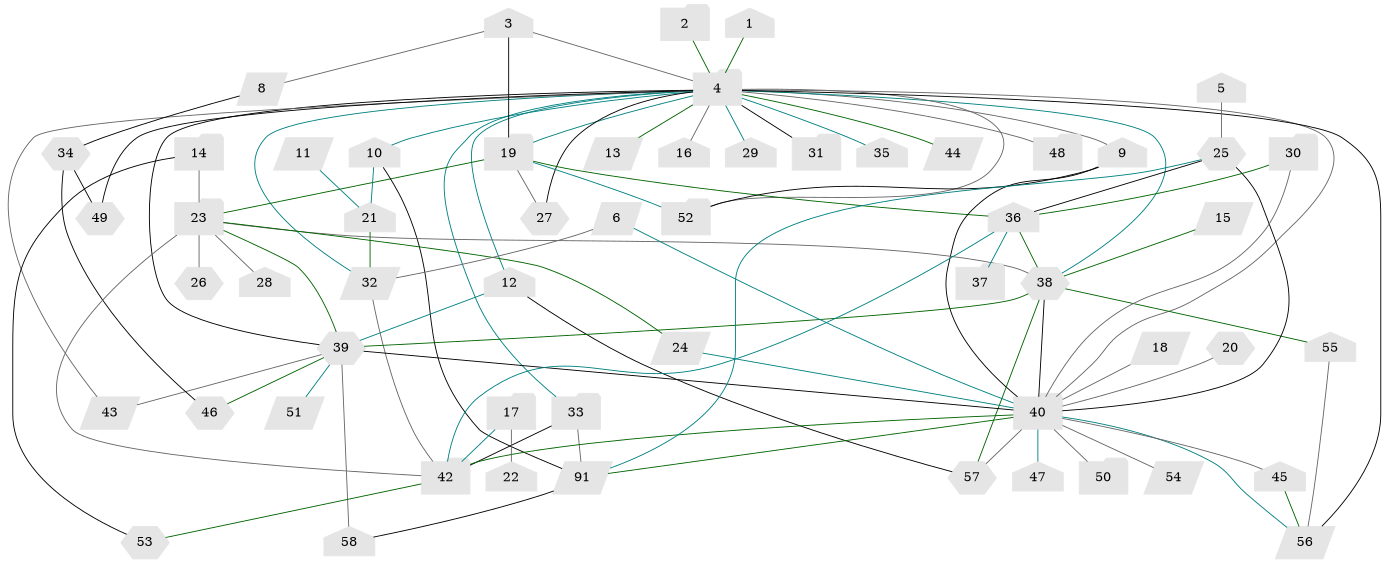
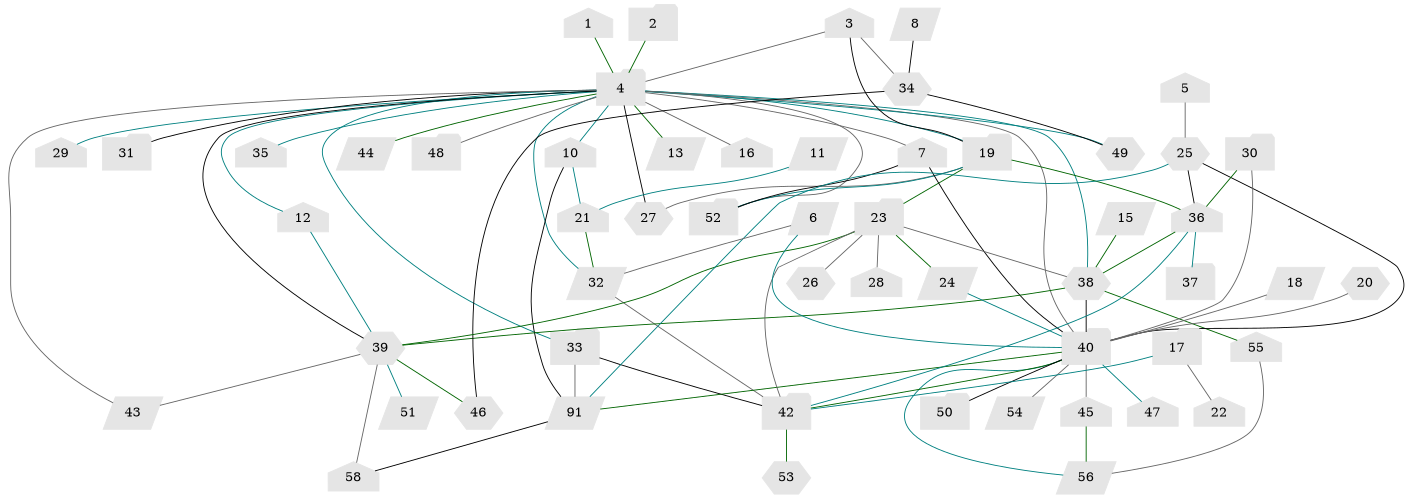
edge "3" -- "8": now "3" -- "34"
edge "4" -- "49": color black -> teal
edge "4" -- "56": removed
node "14": removed
node "9": label "9" -> "7"
edge "39" -- "40": removed
edge "40" -- "50": color gray40 -> black
node "57": removed
